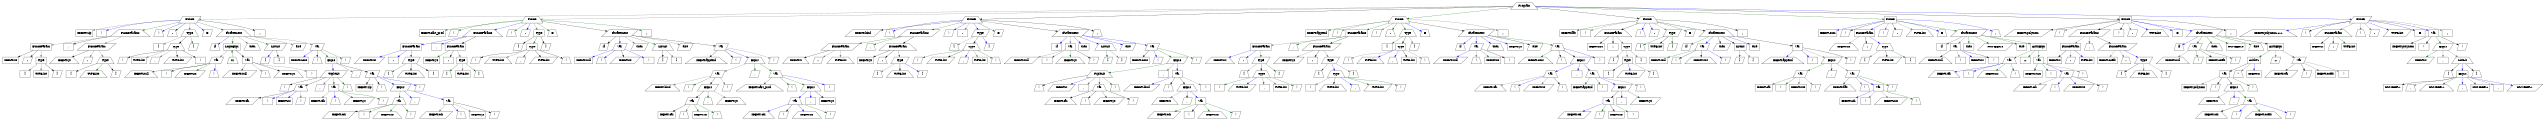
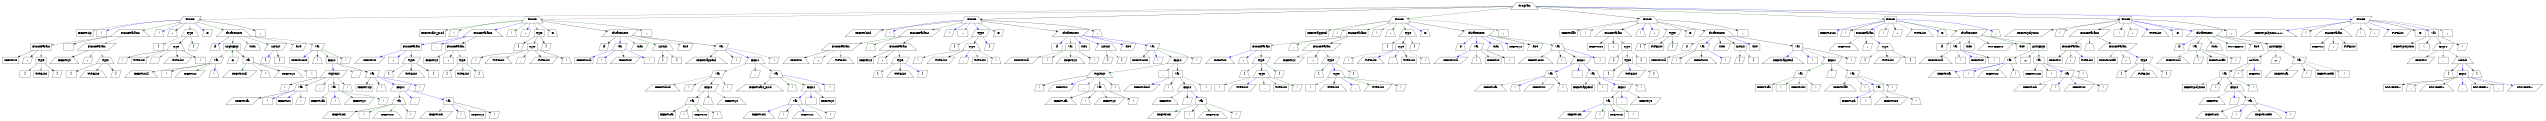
node "or": shape trapezium -> parallelogram
